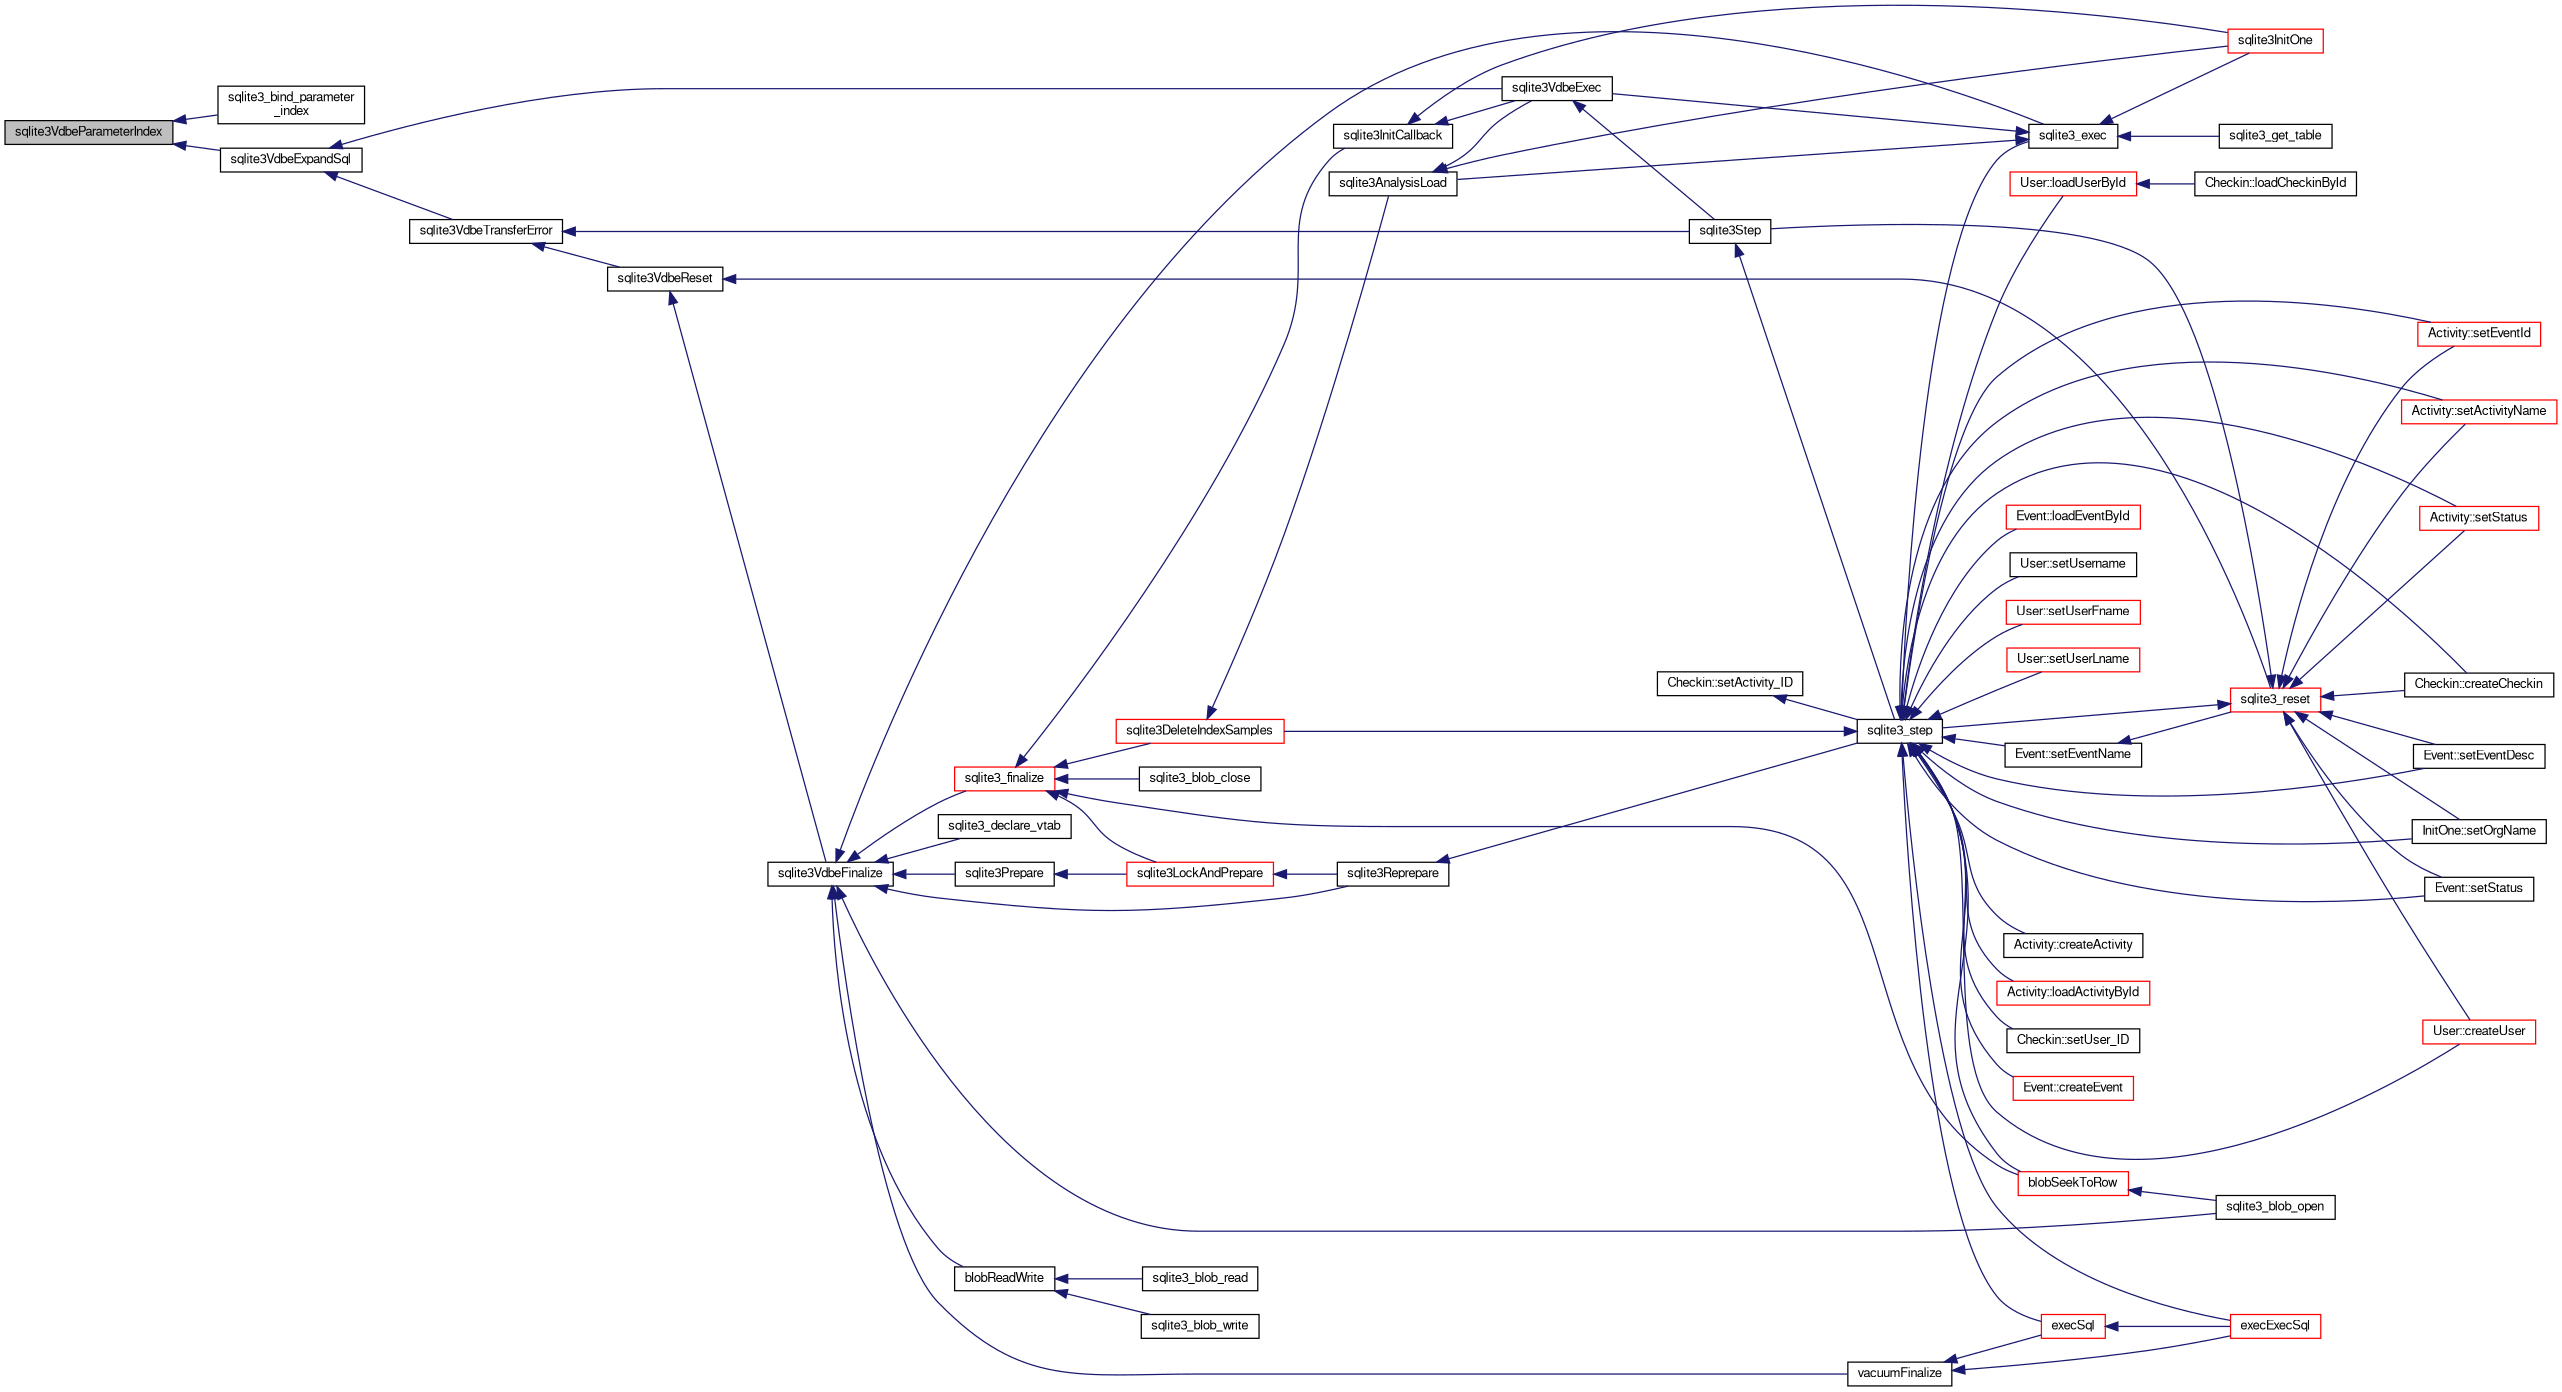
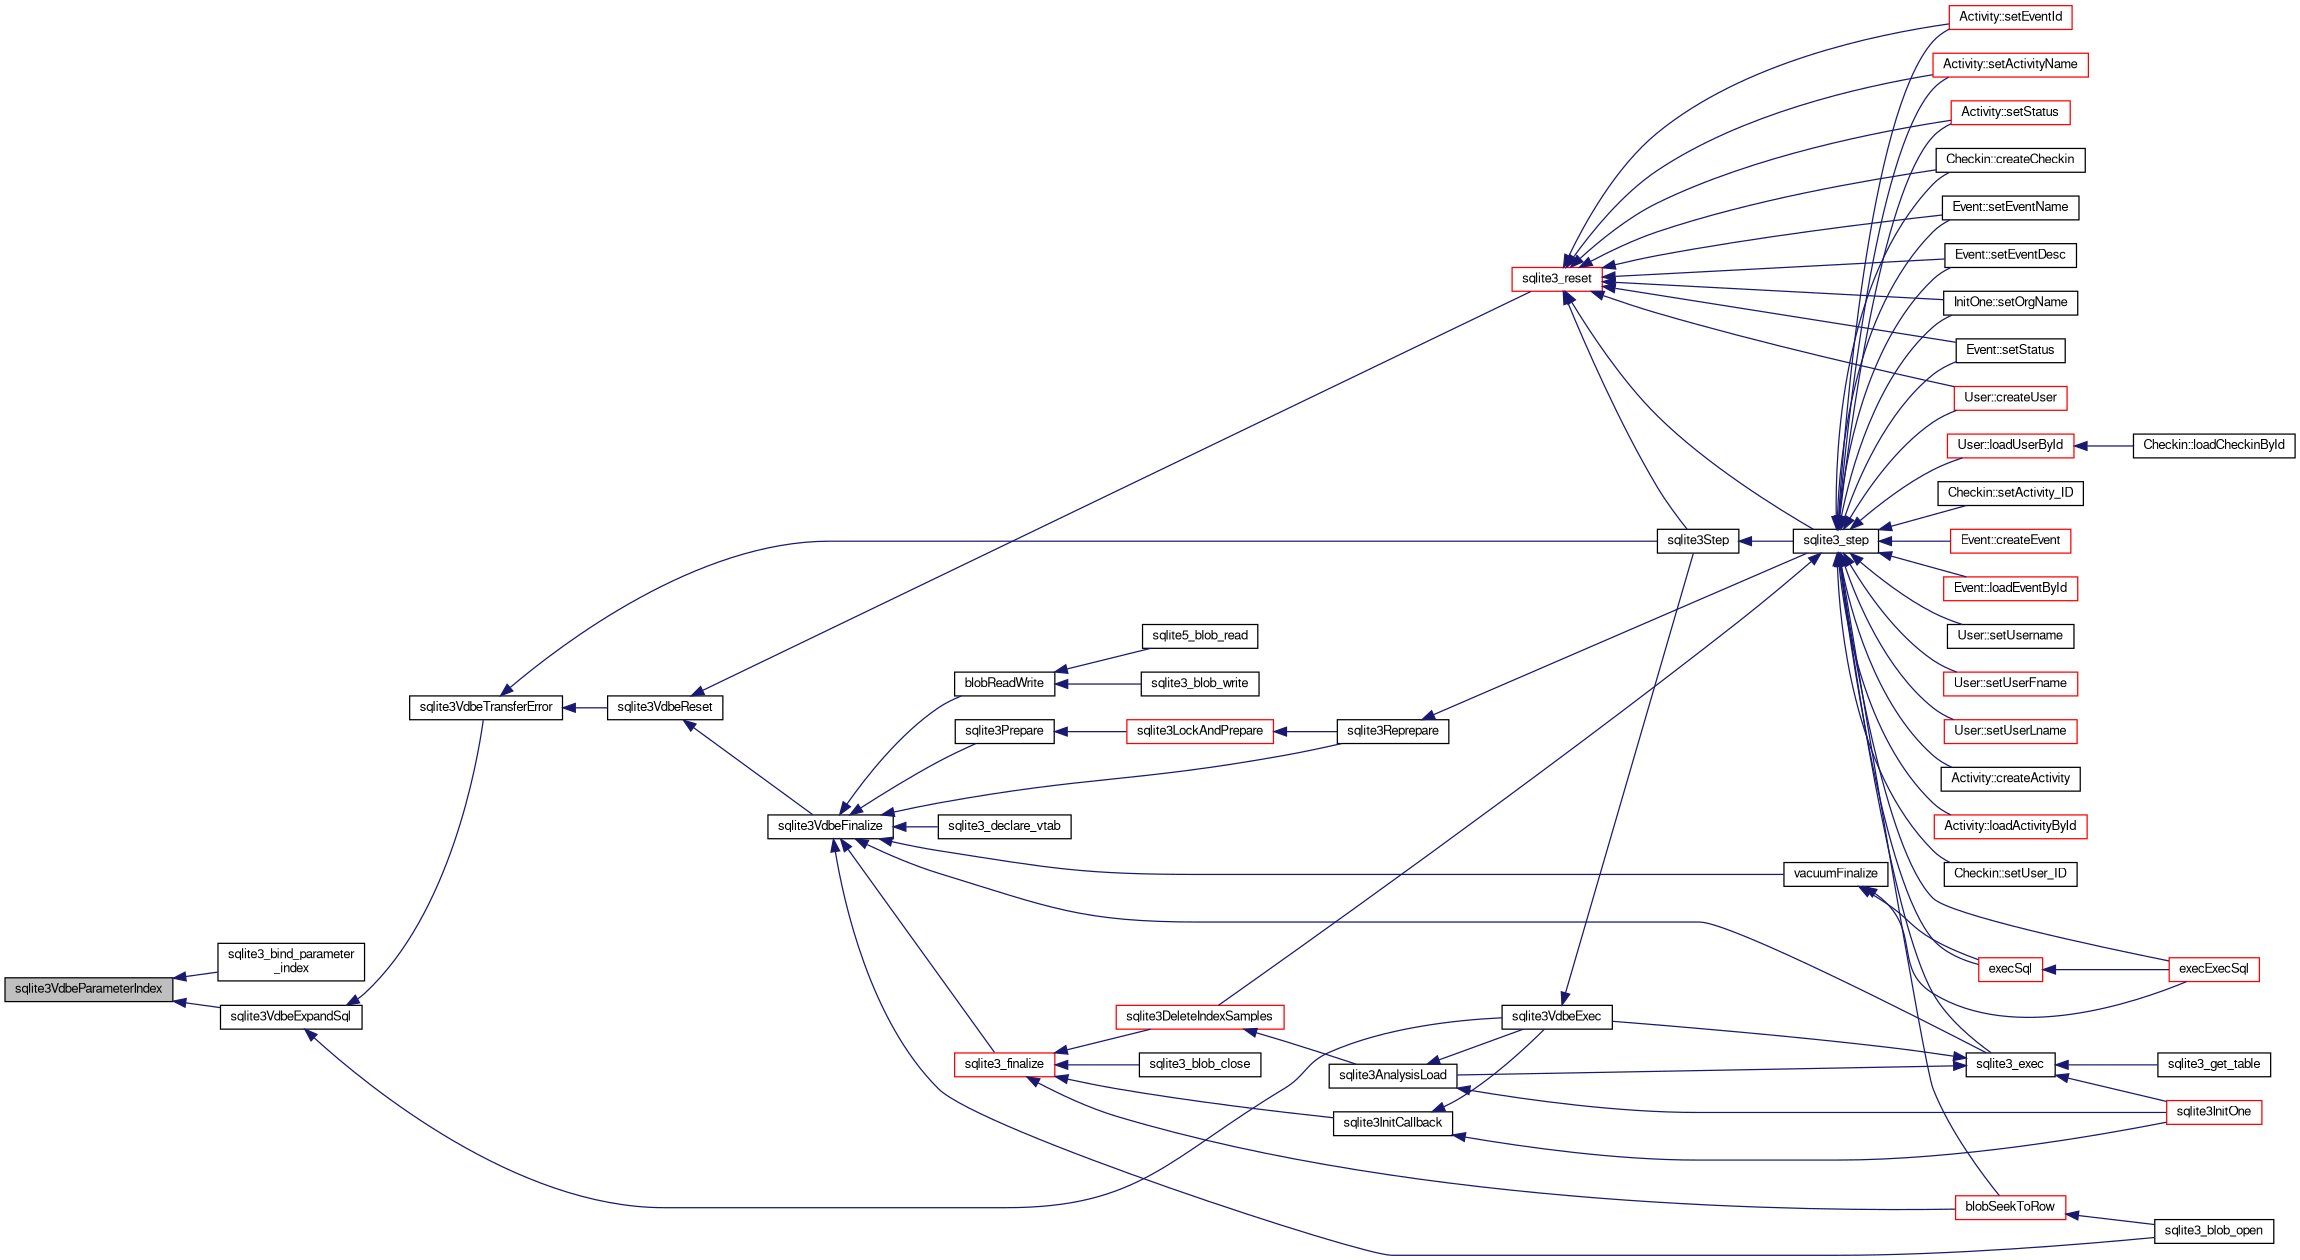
edge "sqlite3_step" -> "Checkin::setActivity_ID": reversed
edge "sqlite3_reset" -> "Event::setEventName": reversed
edge "sqlite3LockAndPrepare" -> "sqlite3_finalize": removed
node "sqlite3_blob_read": label "sqlite3_blob_read" -> "sqlite5_blob_read"
